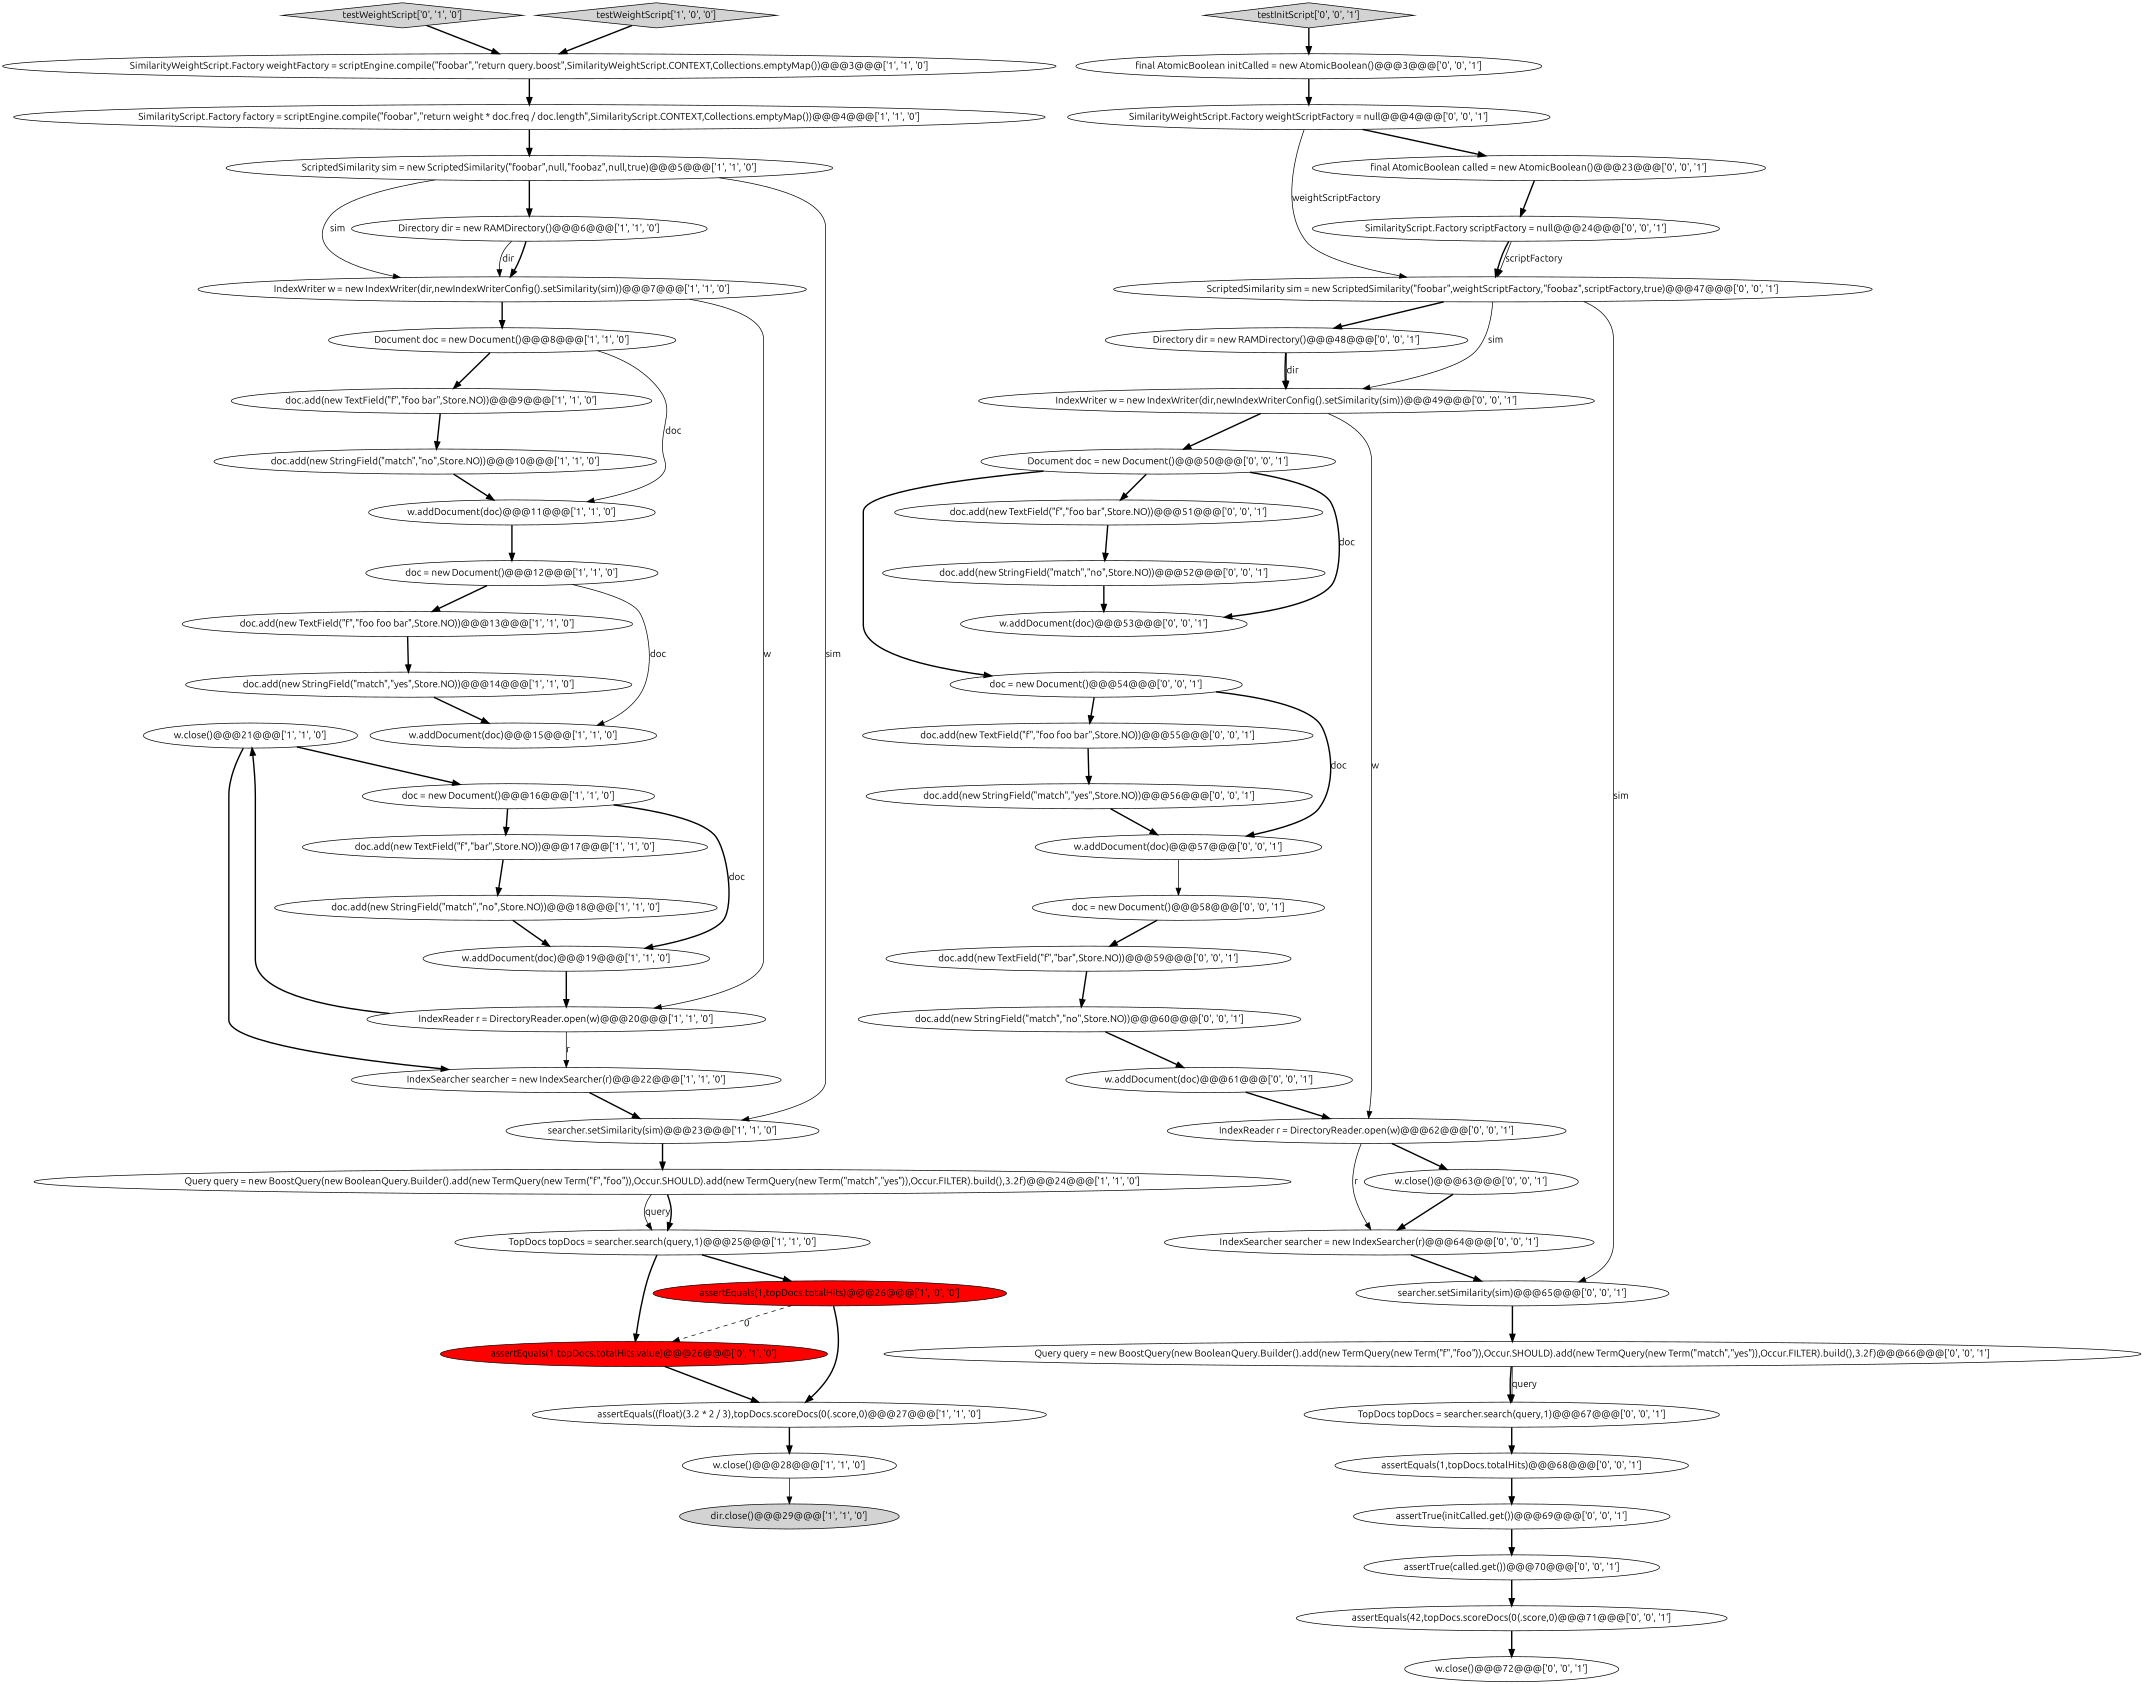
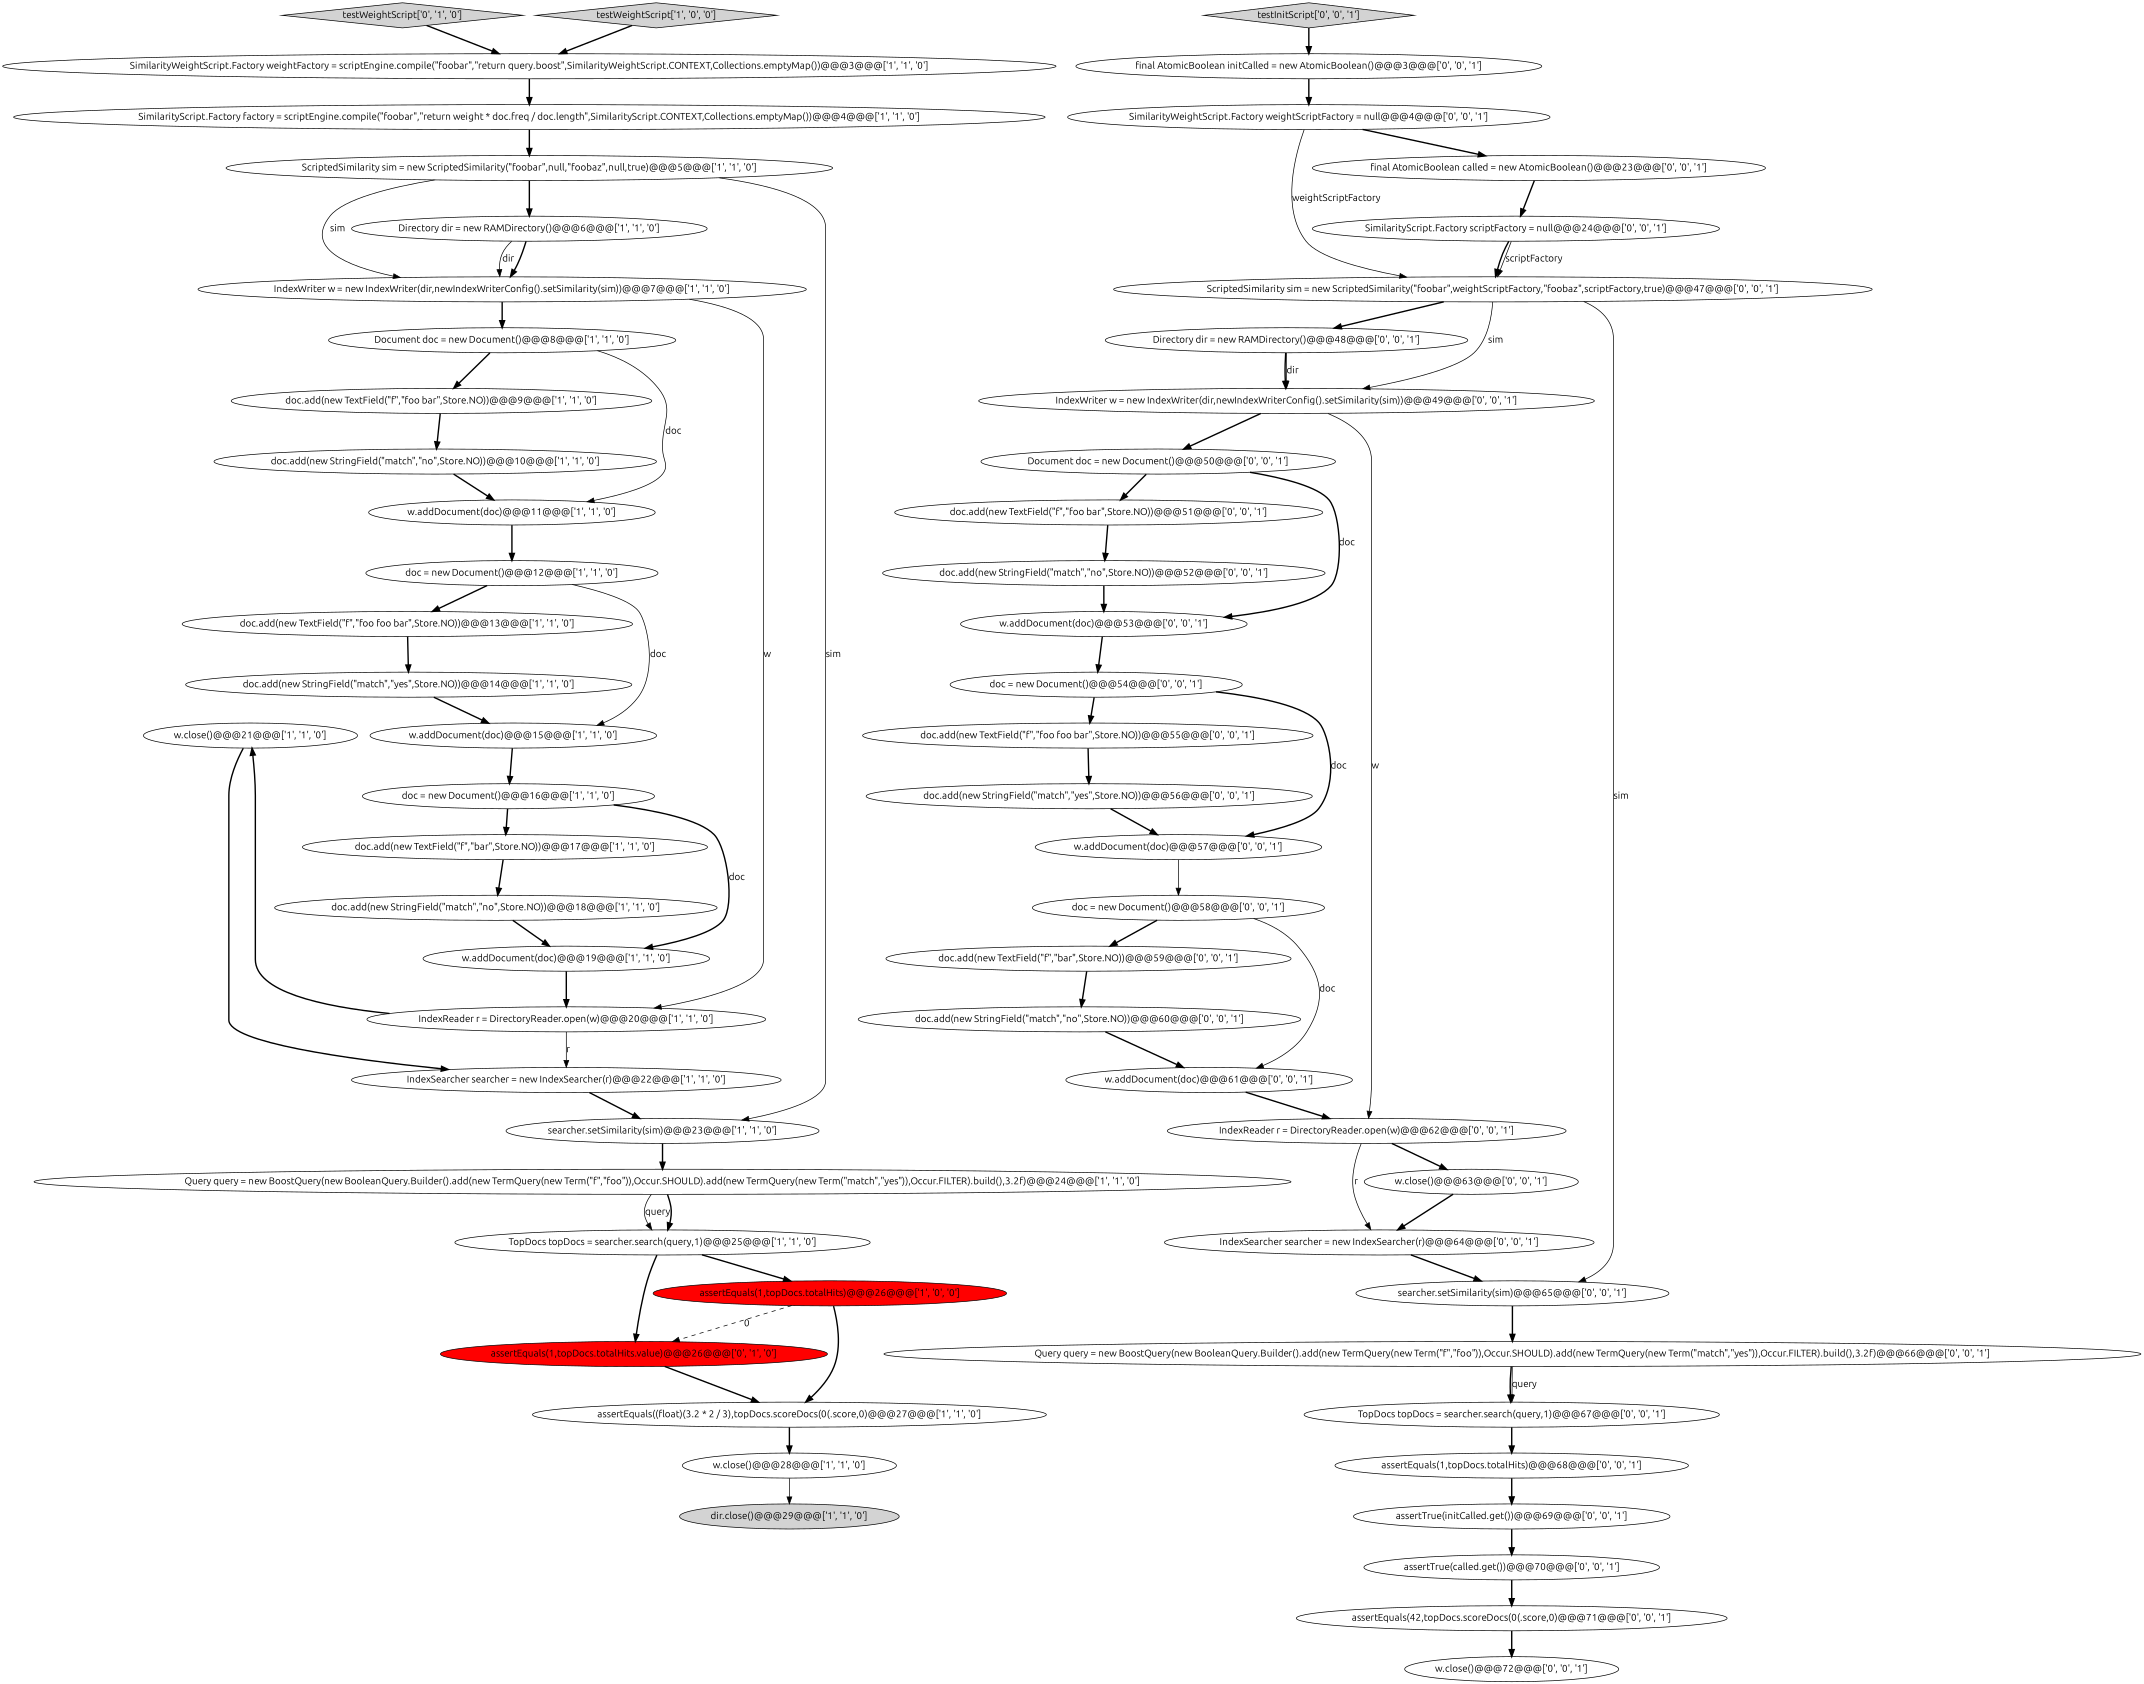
edge "Document doc = new Document()@@@50@@@['0', '0', '1']" -> "doc = new Document()@@@54@@@['0', '0', '1']": now "w.addDocument(doc)@@@53@@@['0', '0', '1']" -> "doc = new Document()@@@54@@@['0', '0', '1']"
edge "w.close()@@@21@@@['1', '1', '0']" -> "doc = new Document()@@@16@@@['1', '1', '0']": now "w.addDocument(doc)@@@15@@@['1', '1', '0']" -> "doc = new Document()@@@16@@@['1', '1', '0']"
edge "doc = new Document()@@@58@@@['0', '0', '1']" -> "w.addDocument(doc)@@@61@@@['0', '0', '1']": added, label "doc"
